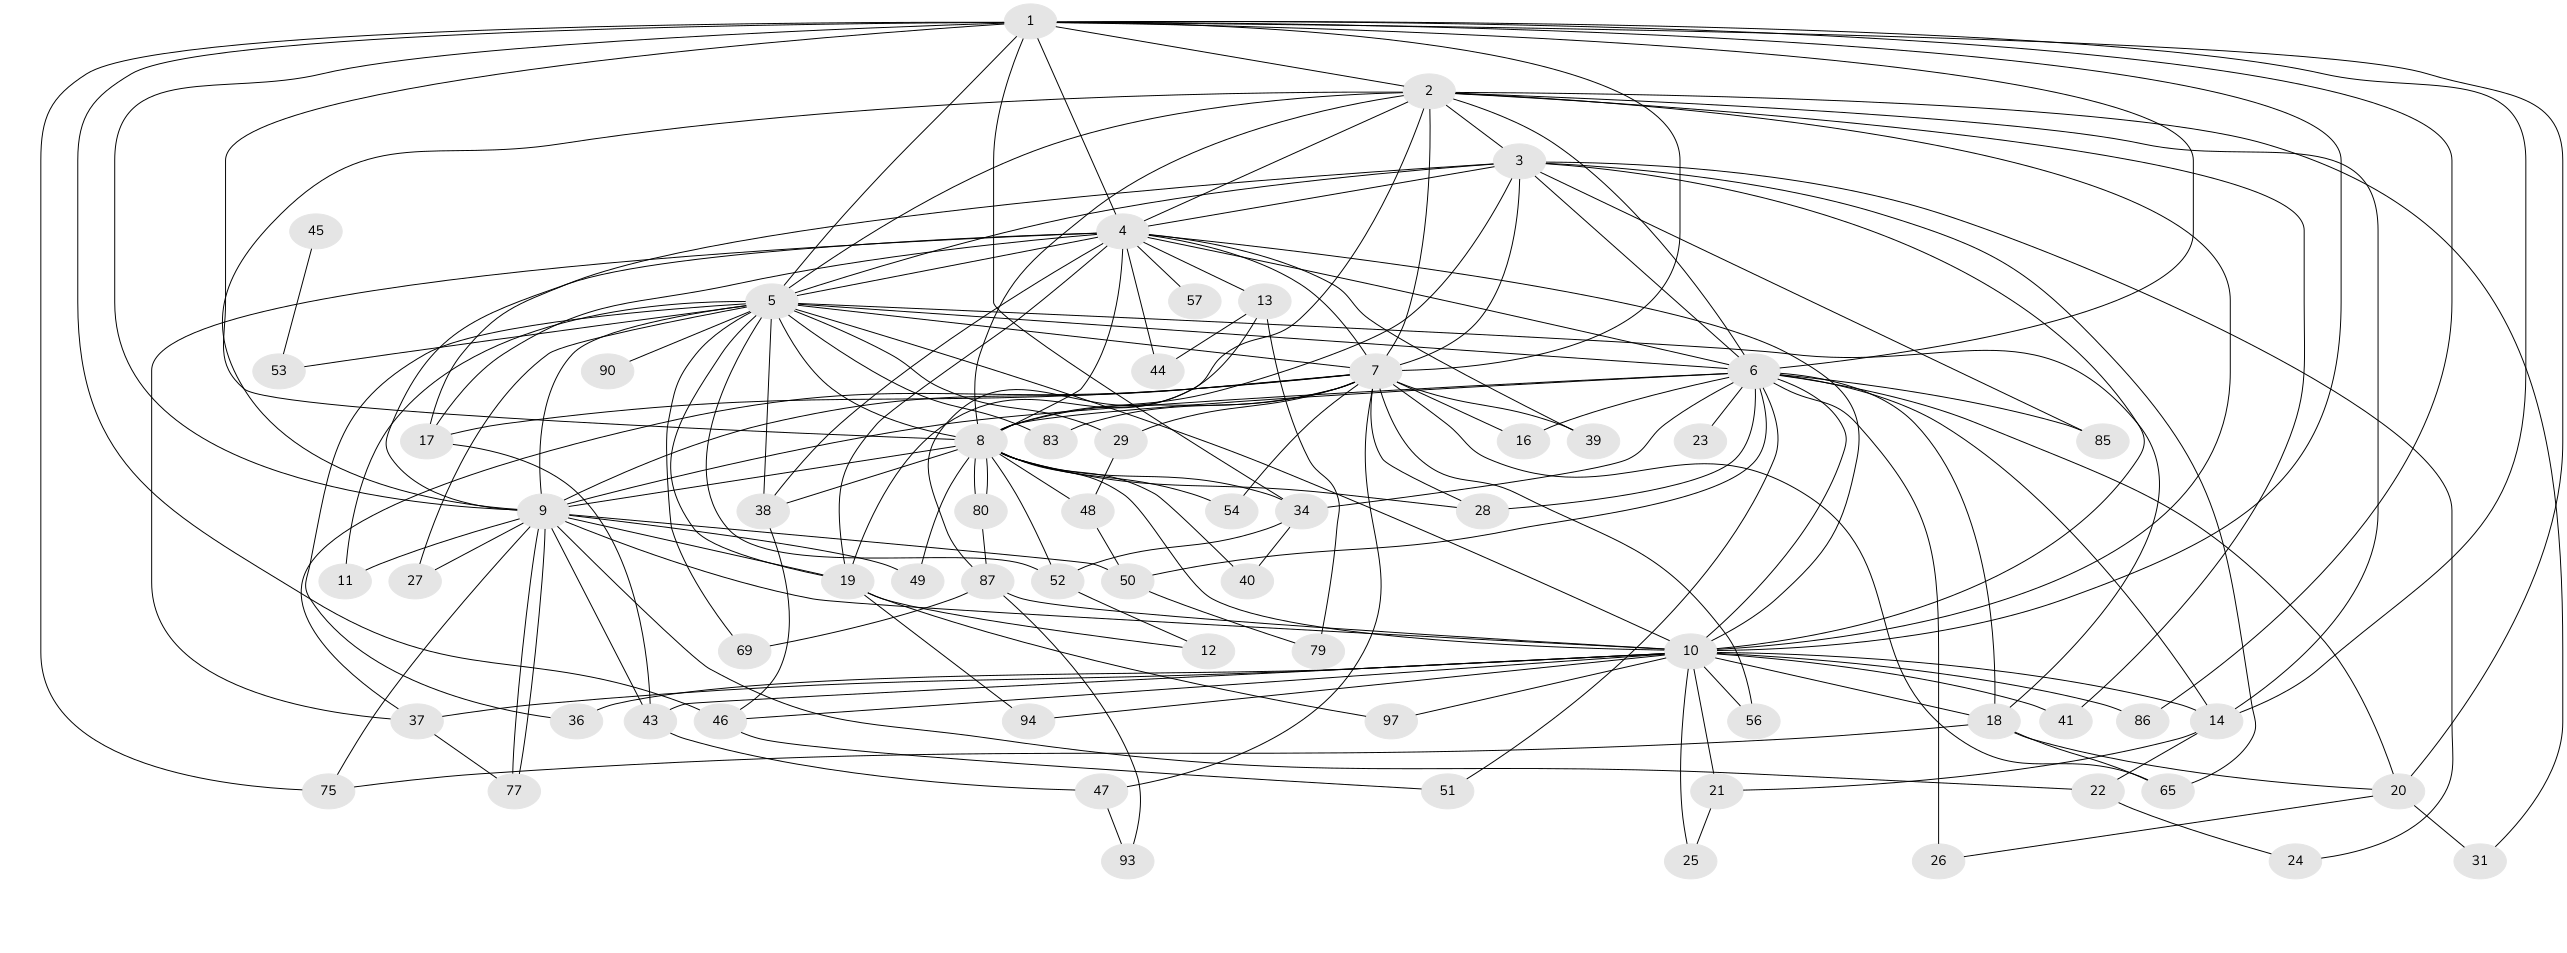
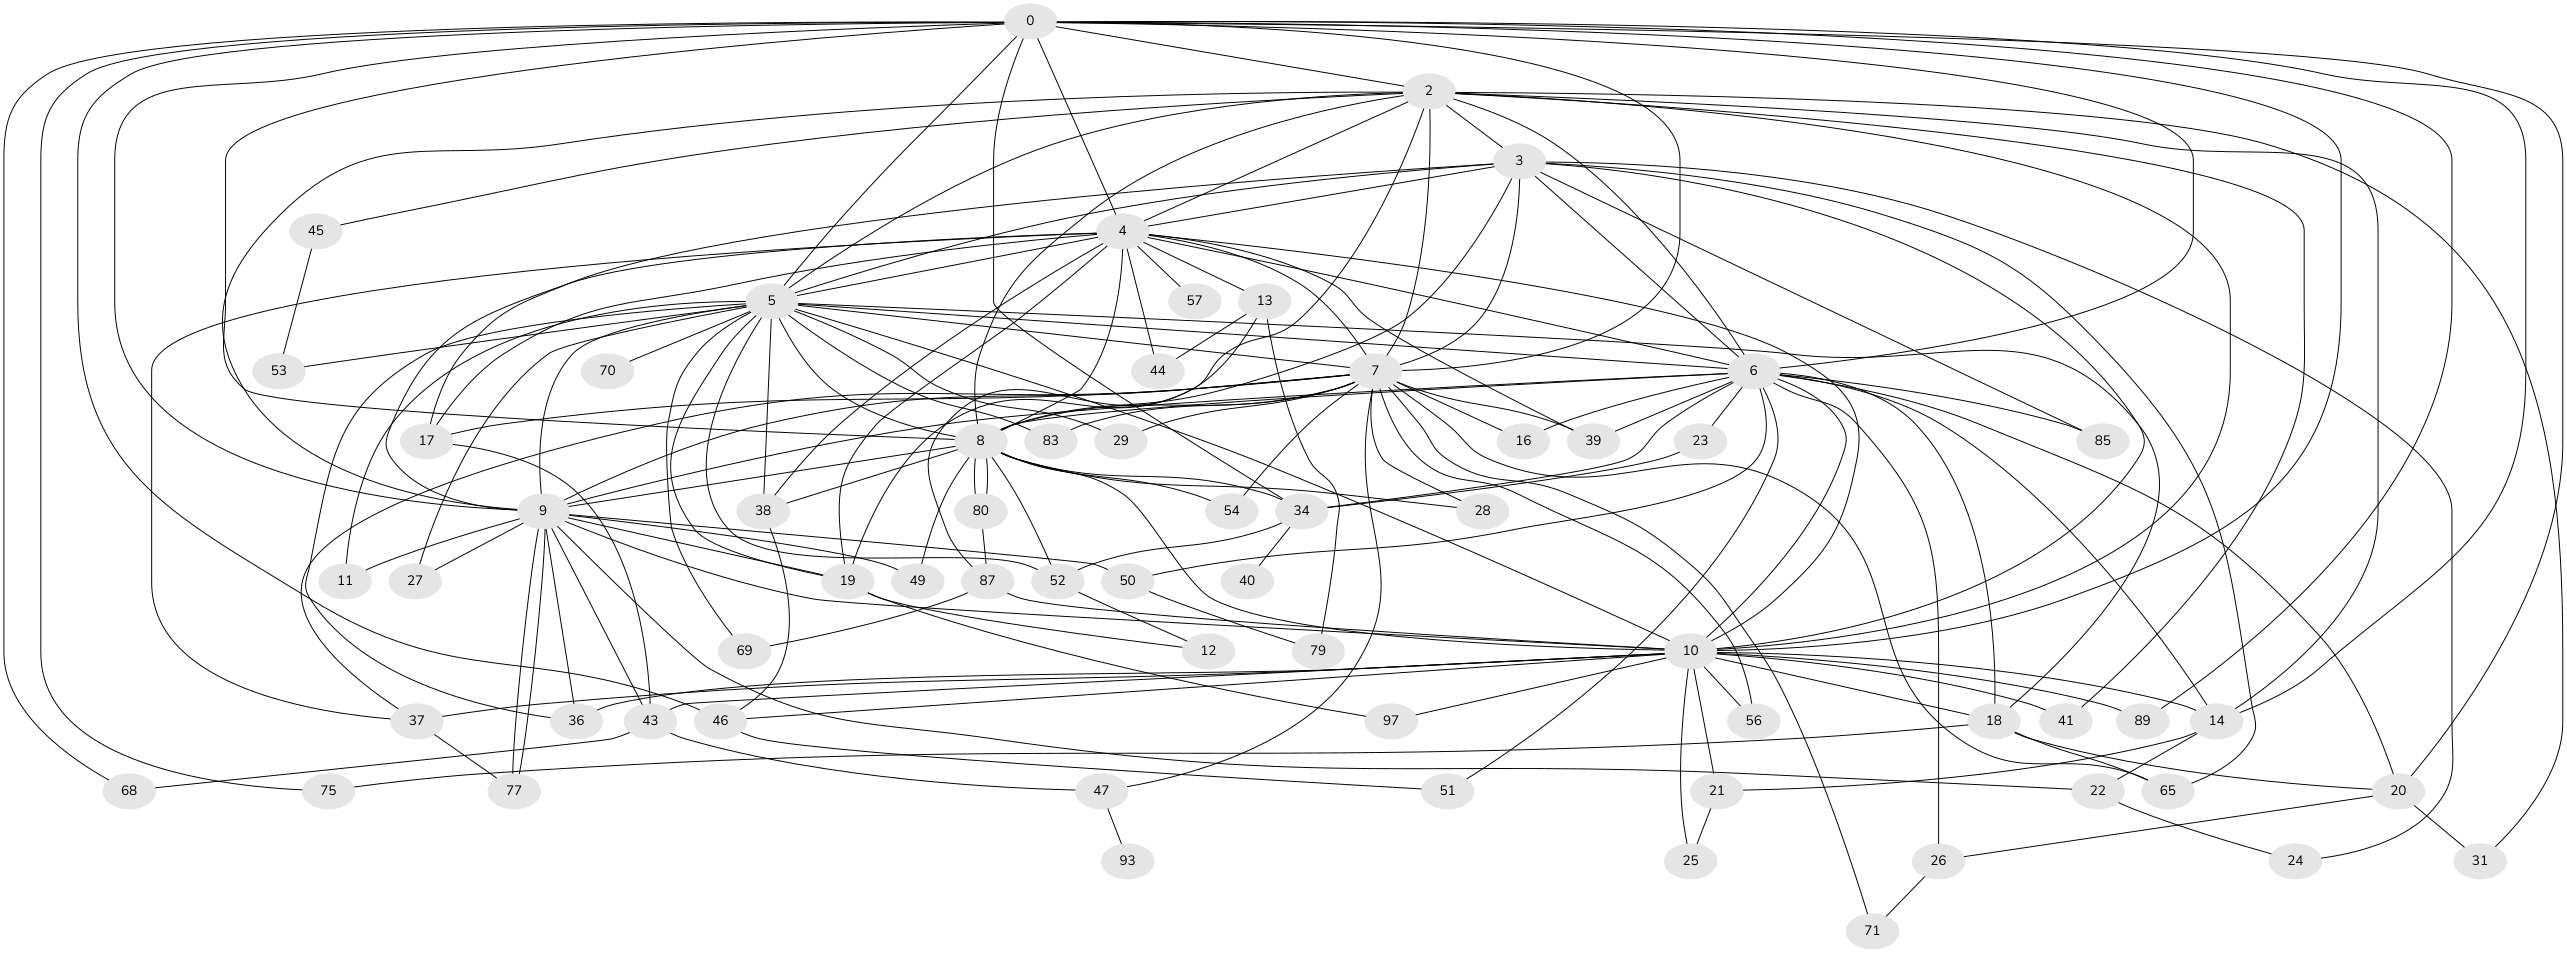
node "1": label "1" -> "0"
edge "2" -- "45": added
node "90": label "90" -> "70"
edge "23" -- "34": added
edge "6" -- "28": now "6" -- "39"
edge "8" -- "40": removed
node "48": removed
edge "9" -- "75": now "9" -- "36"
edge "87" -- "93": removed
node "94": removed
node "86": label "86" -> "89"
node "68": added
node "71": added
